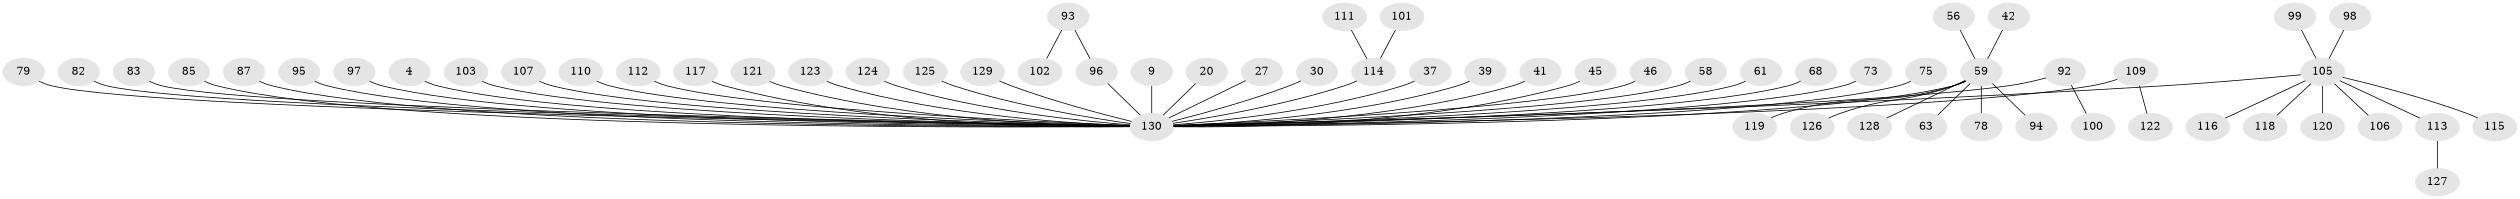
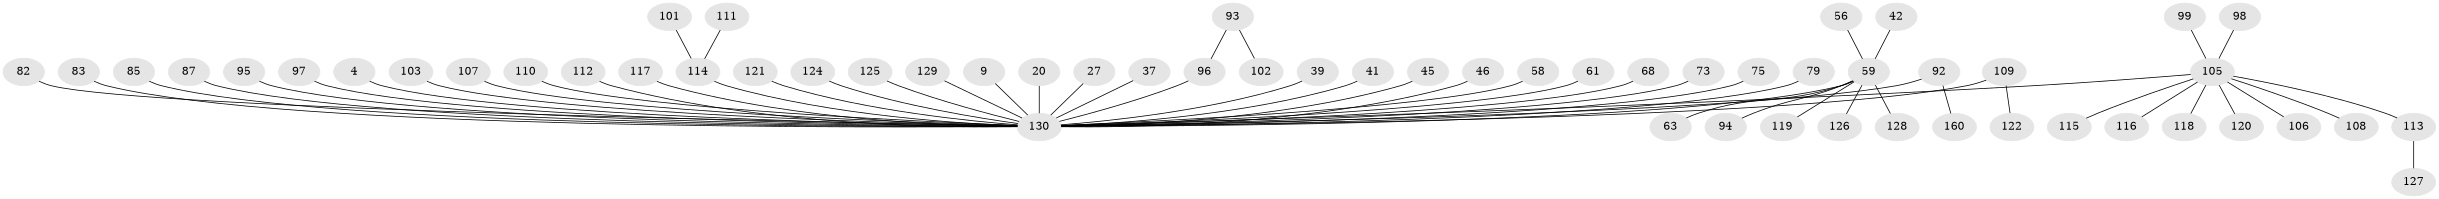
node "123": removed
node "30": removed
node "78": removed
node "100": label "100" -> "160"
node "108": added
